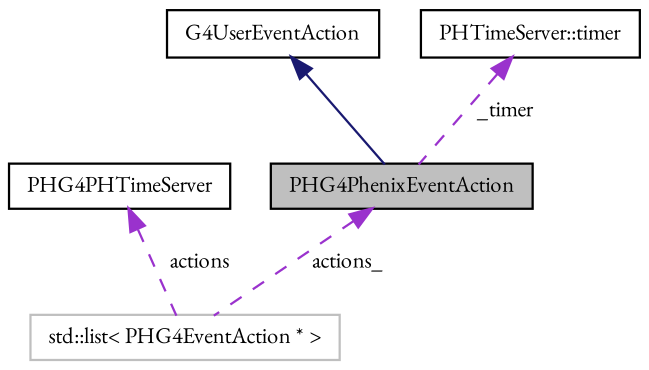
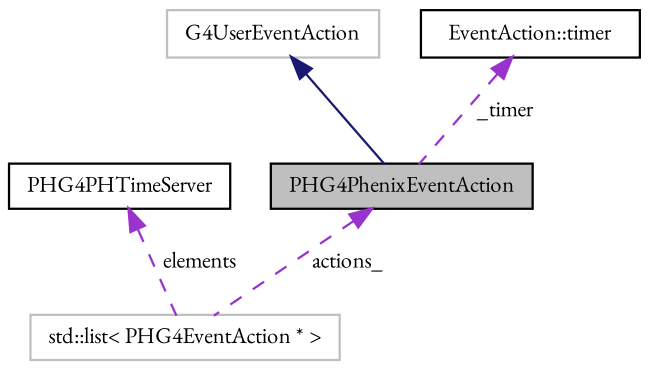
node "G4UserEventAction": color black -> grey75
node "PHTimeServer::timer": label "PHTimeServer::timer" -> "EventAction::timer"
edge "std::list< PHG4EventAction * >" -> "PHG4PHTimeServer": label " actions" -> " elements"
